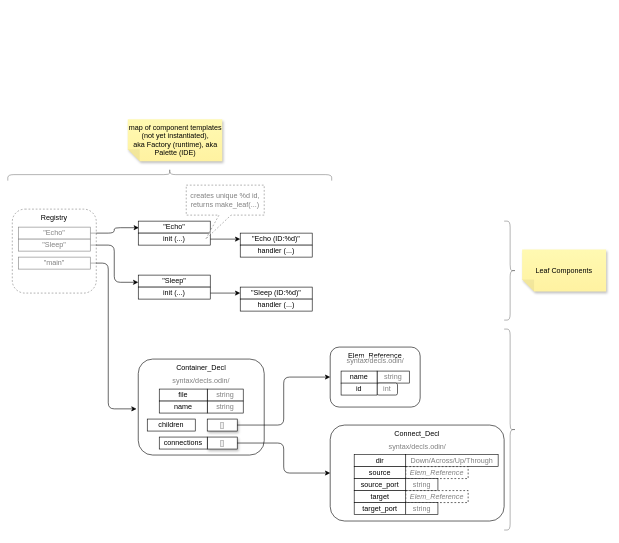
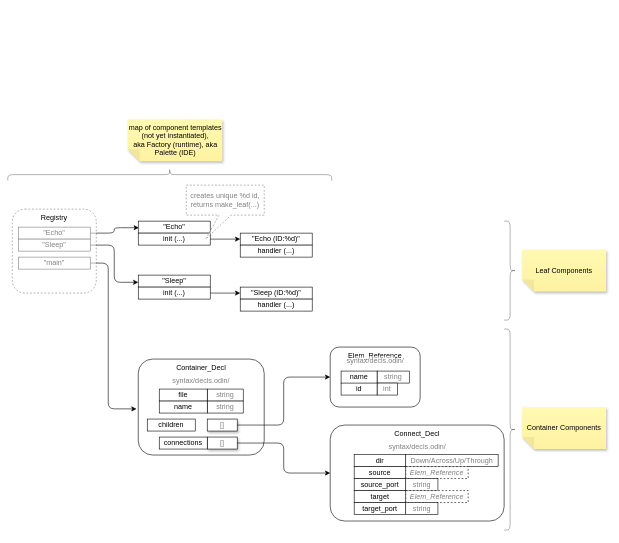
node "int": shape rounded rectangle -> rectangle
node "Container Components": added
